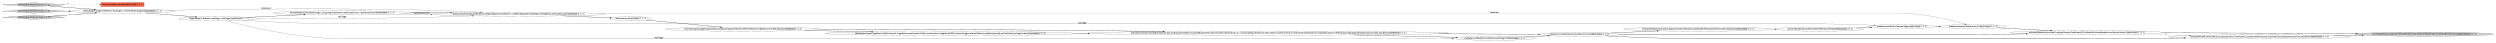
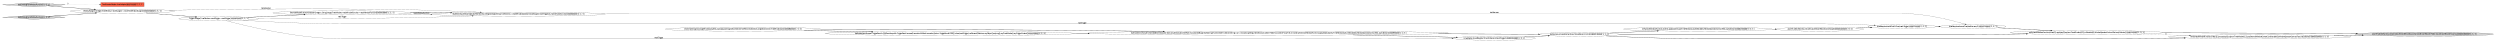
node "testEmittingFromWindowFunction['1', '0', '0']": removed
node "testHarness.open()@@@7@@@['1', '1', '1']": removed
